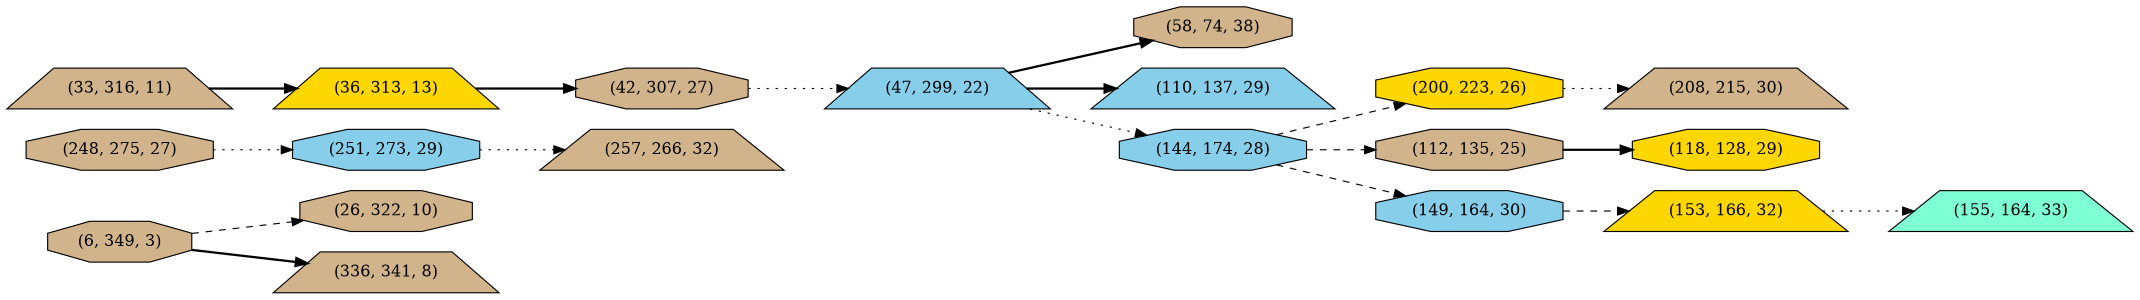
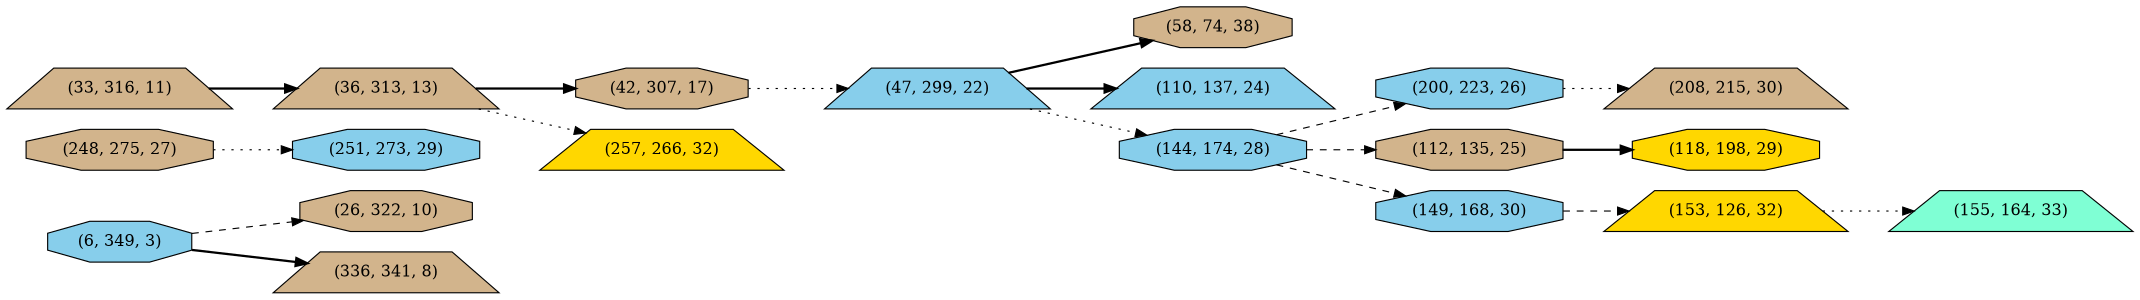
node "(36, 313, 13)": fillcolor gold -> tan
node "(42, 307, 27)": label "(42, 307, 27)" -> "(42, 307, 17)"
node "(110, 137, 29)": label "(110, 137, 29)" -> "(110, 137, 24)"
node "(200, 223, 26)": fillcolor gold -> skyblue
edge "(251, 273, 29)" -> "(257, 266, 32)": now "(36, 313, 13)" -> "(257, 266, 32)"
node "(257, 266, 32)": fillcolor tan -> gold
node "(118, 128, 29)": label "(118, 128, 29)" -> "(118, 198, 29)"
node "(149, 164, 30)": label "(149, 164, 30)" -> "(149, 168, 30)"
node "(153, 166, 32)": label "(153, 166, 32)" -> "(153, 126, 32)"
node "(6, 349, 3)": fillcolor tan -> skyblue
